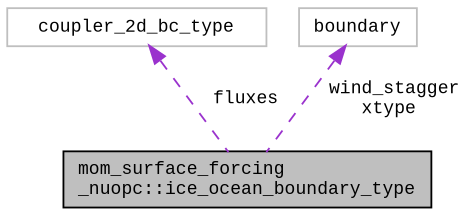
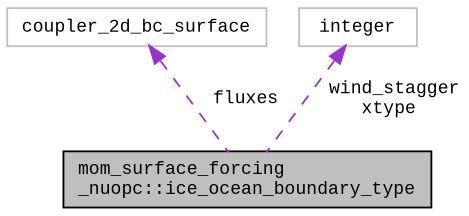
node "coupler_2d_bc_type": label "coupler_2d_bc_type" -> "coupler_2d_bc_surface"
node "boundary": label "boundary" -> "integer"
